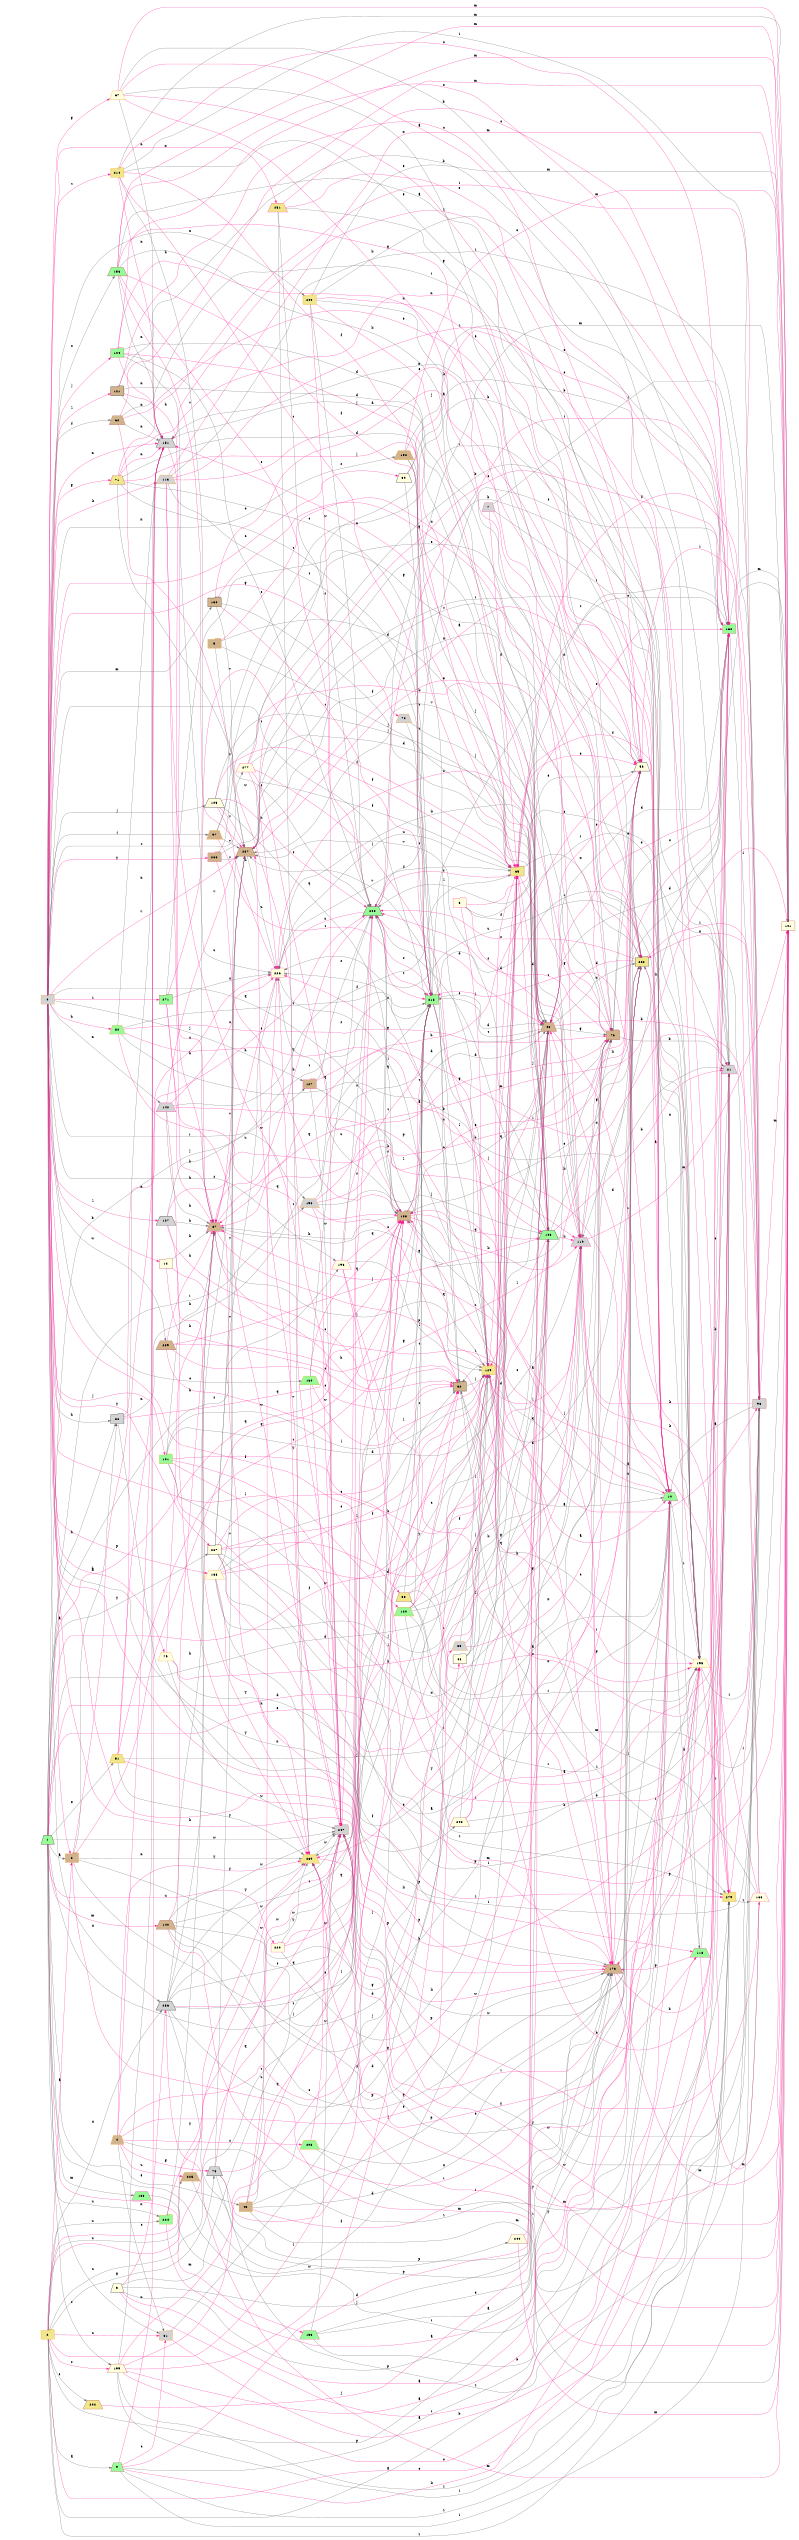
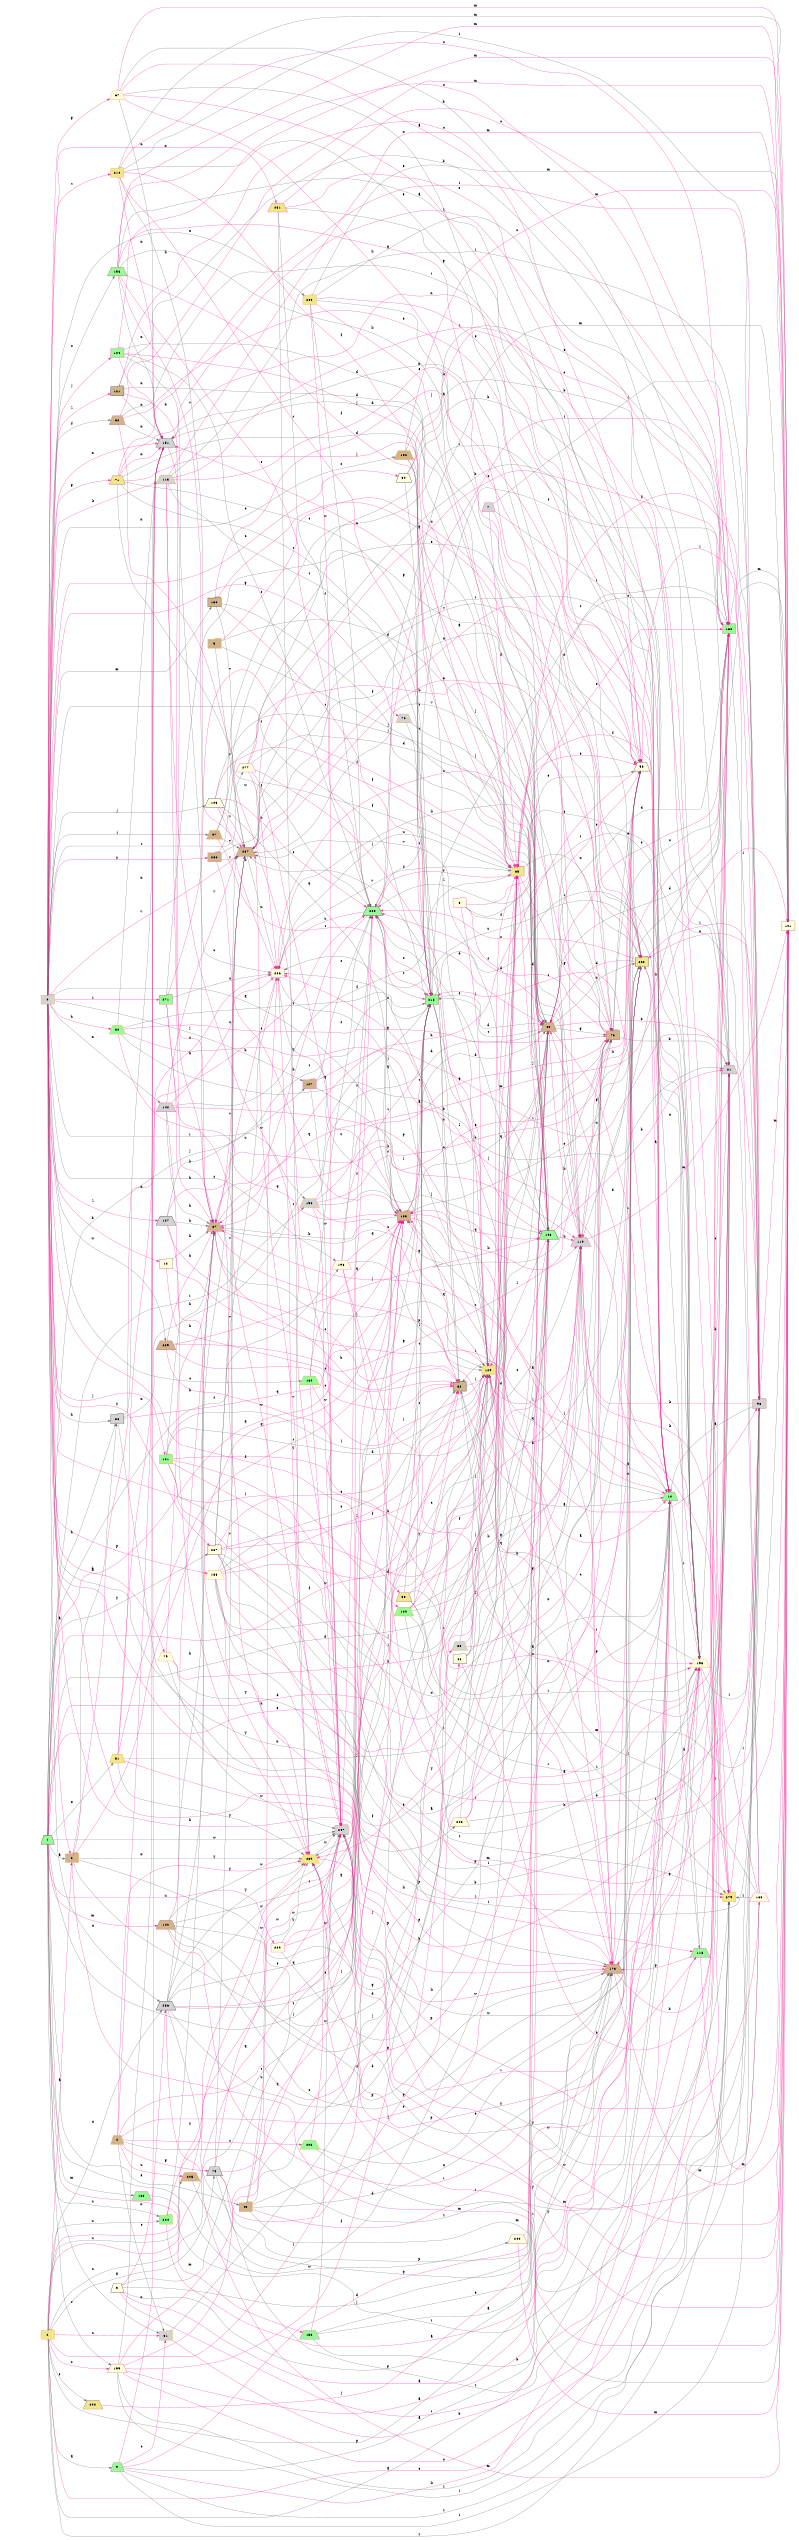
edge "104" -> "258": removed, label "x"
edge "237" -> "21": now "168" -> "21"
edge "279" -> "163": reversed
